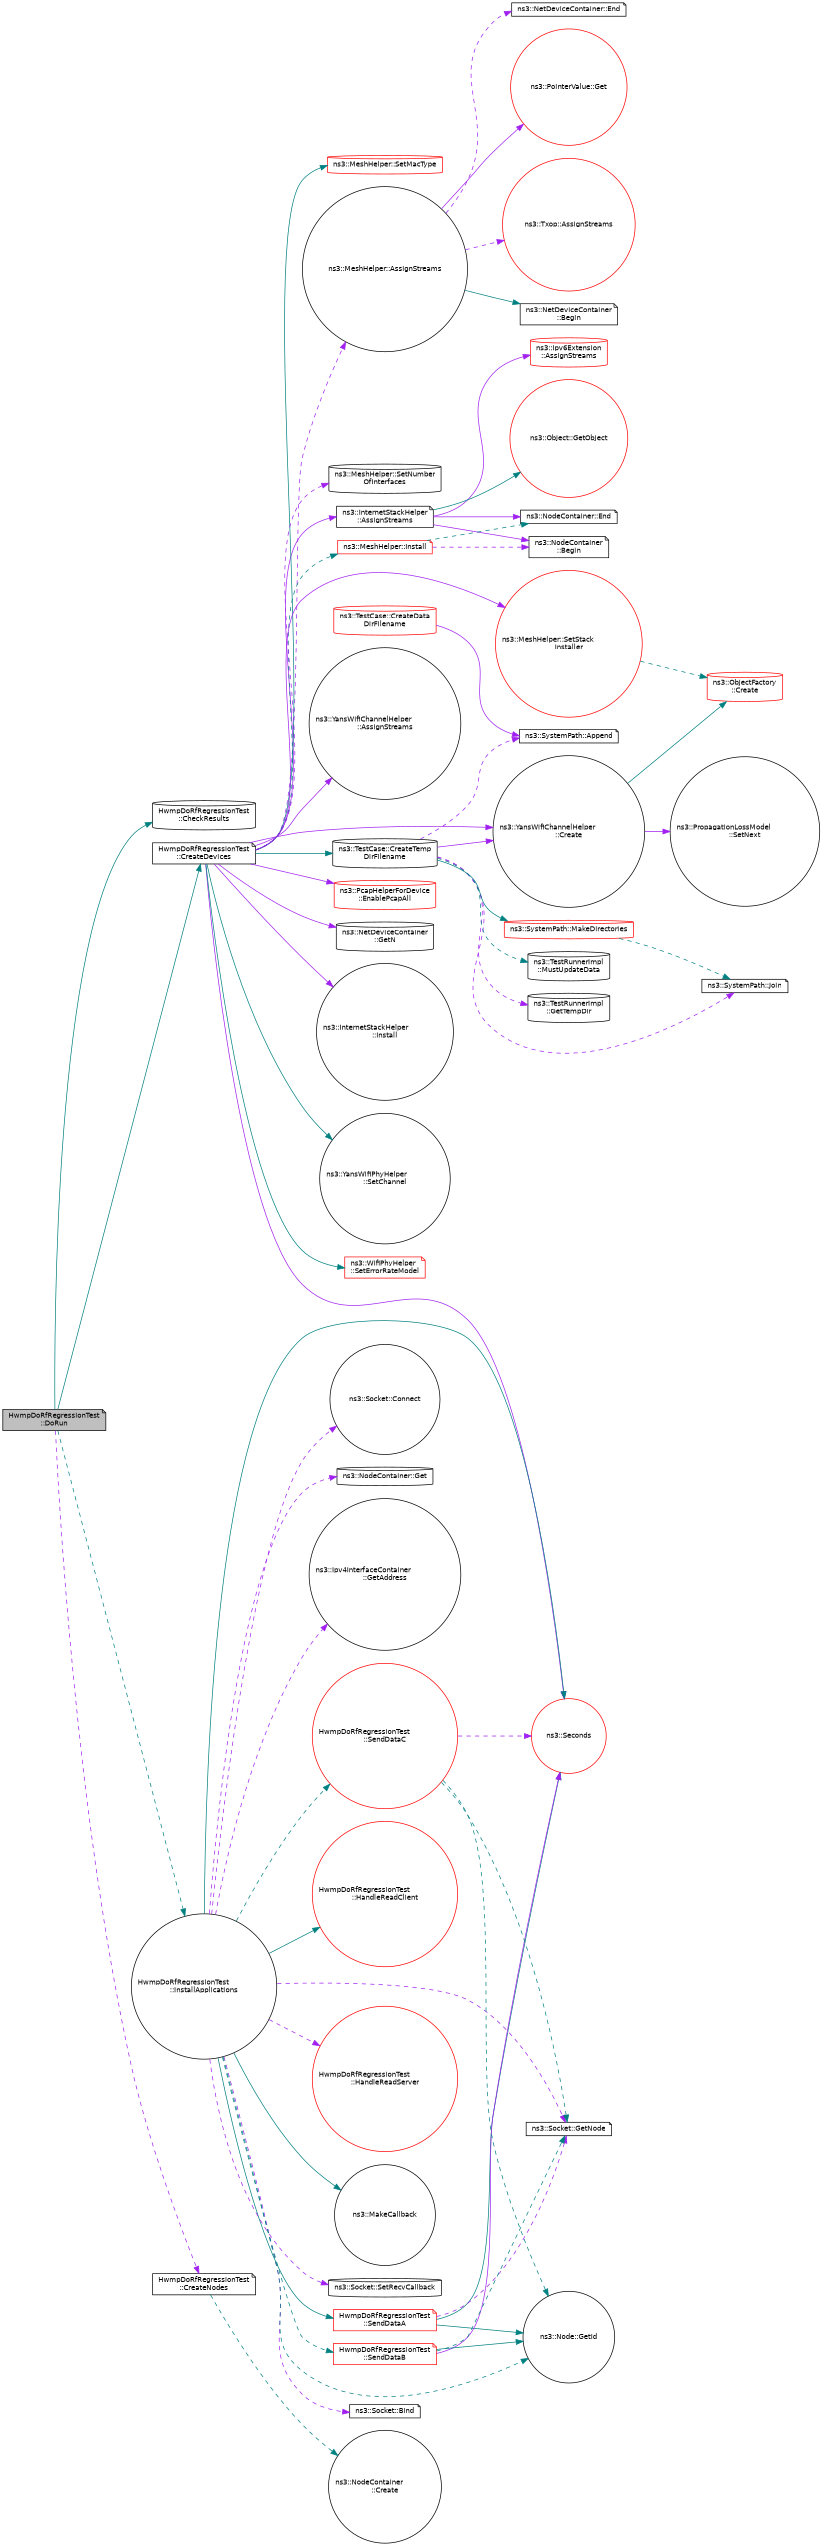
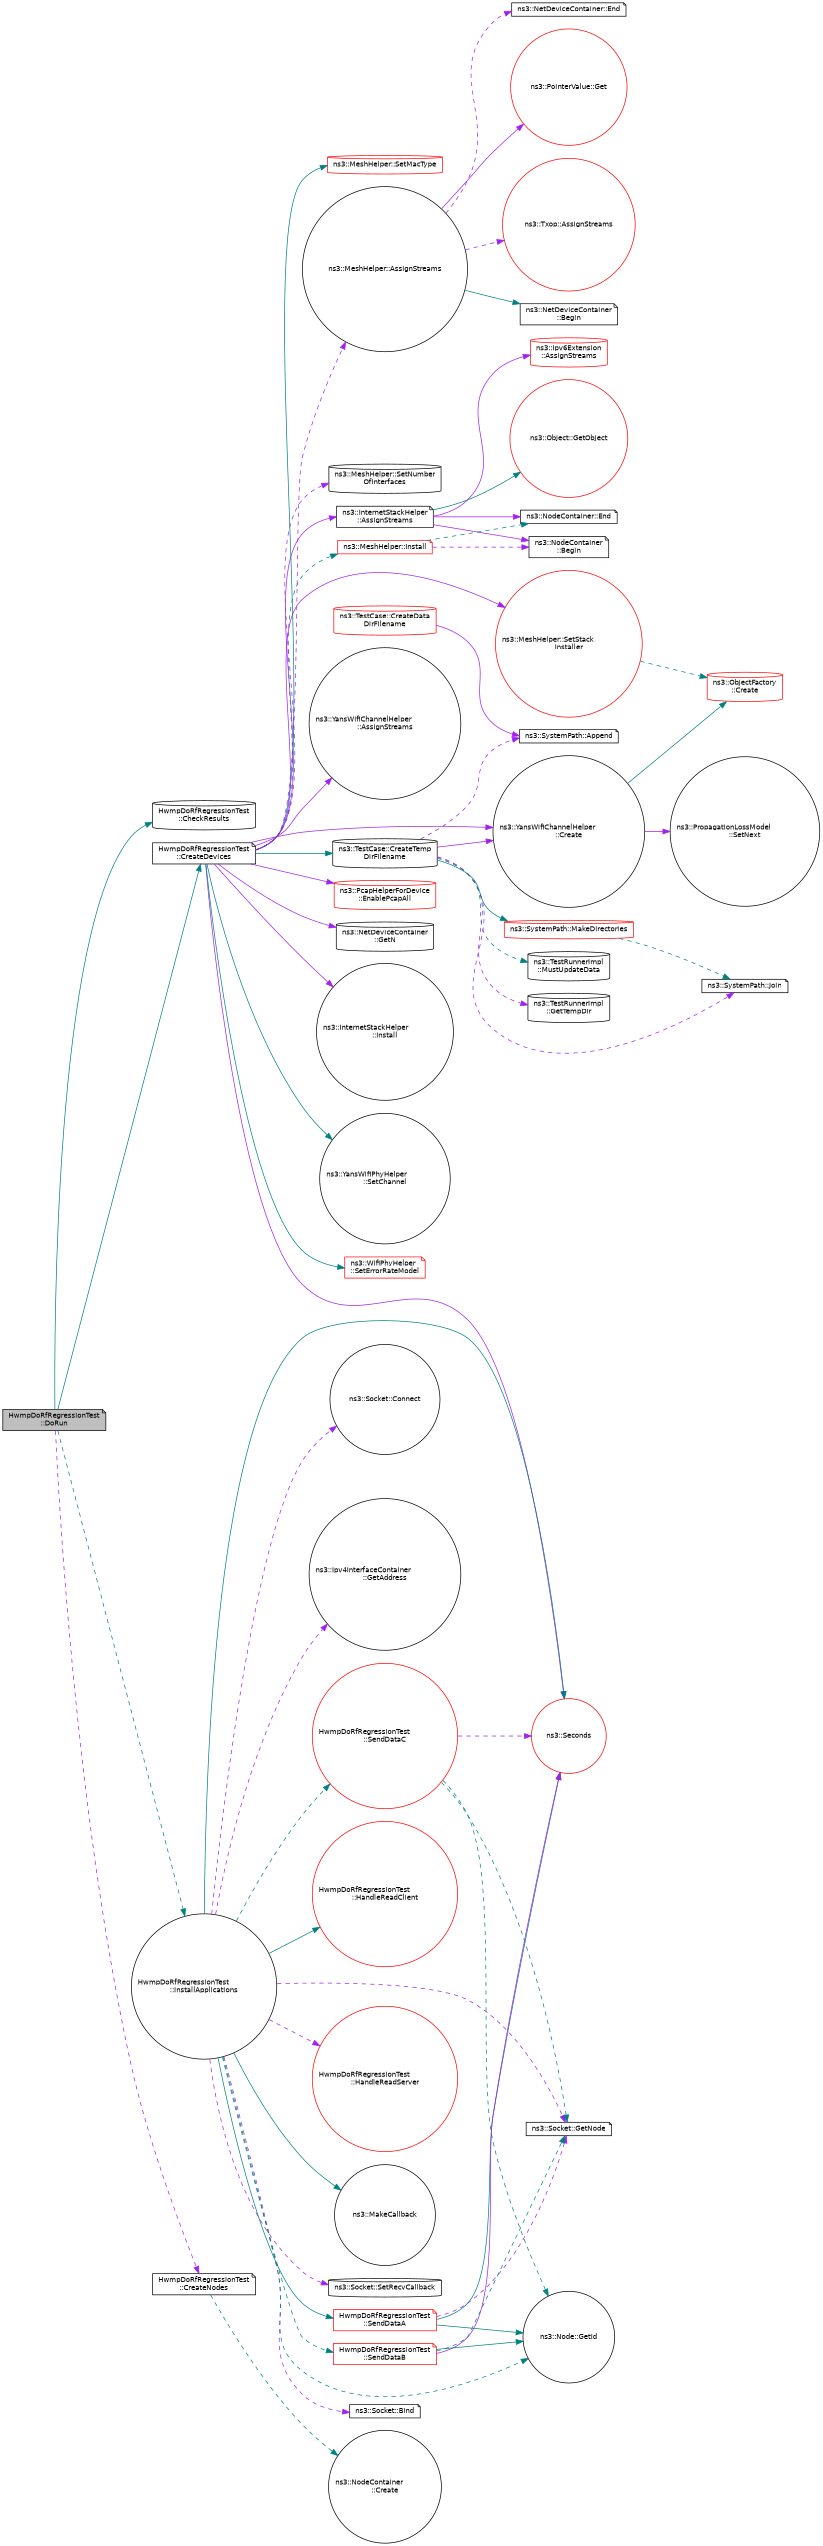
node "ns3::NodeContainer::Get": removed
